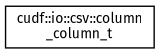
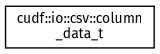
node "cudf::io::csv::column _column_t": label "cudf::io::csv::column _column_t" -> "cudf::io::csv::column _data_t"
